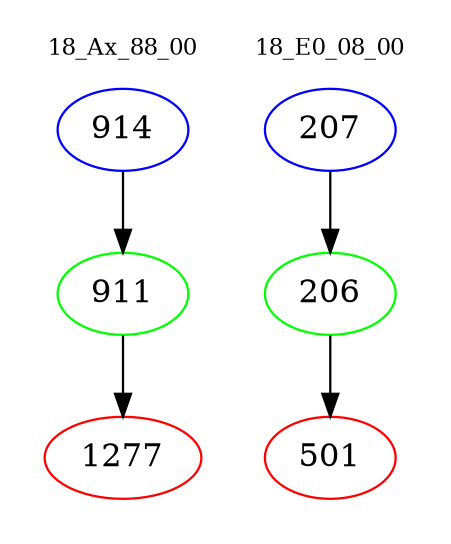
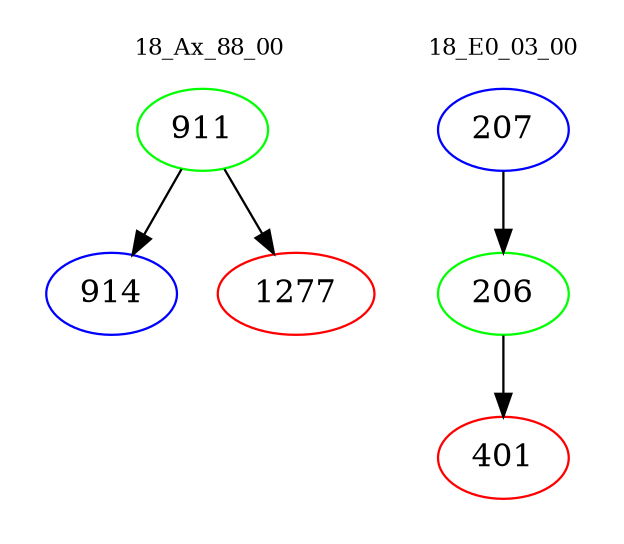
cluster "18_E0_08_00": label "18_E0_08_00" -> "18_E0_03_00"
edge "914" -> "911": reversed
node "501": label "501" -> "401"
